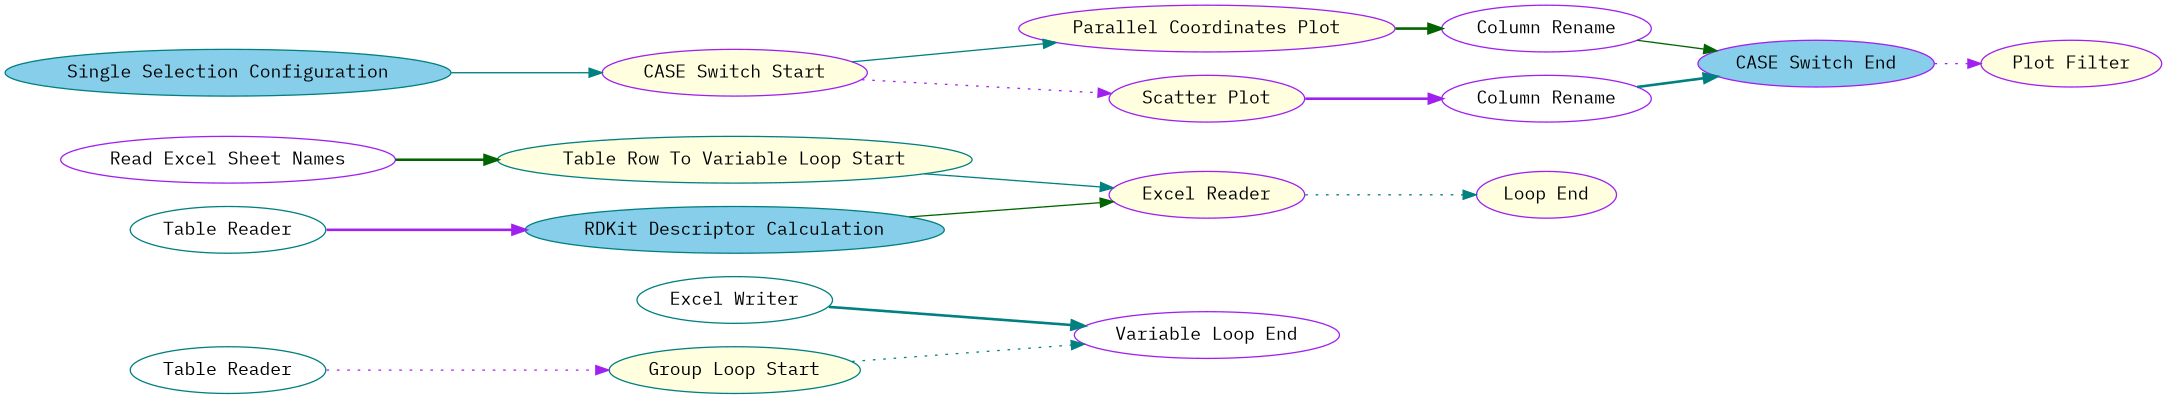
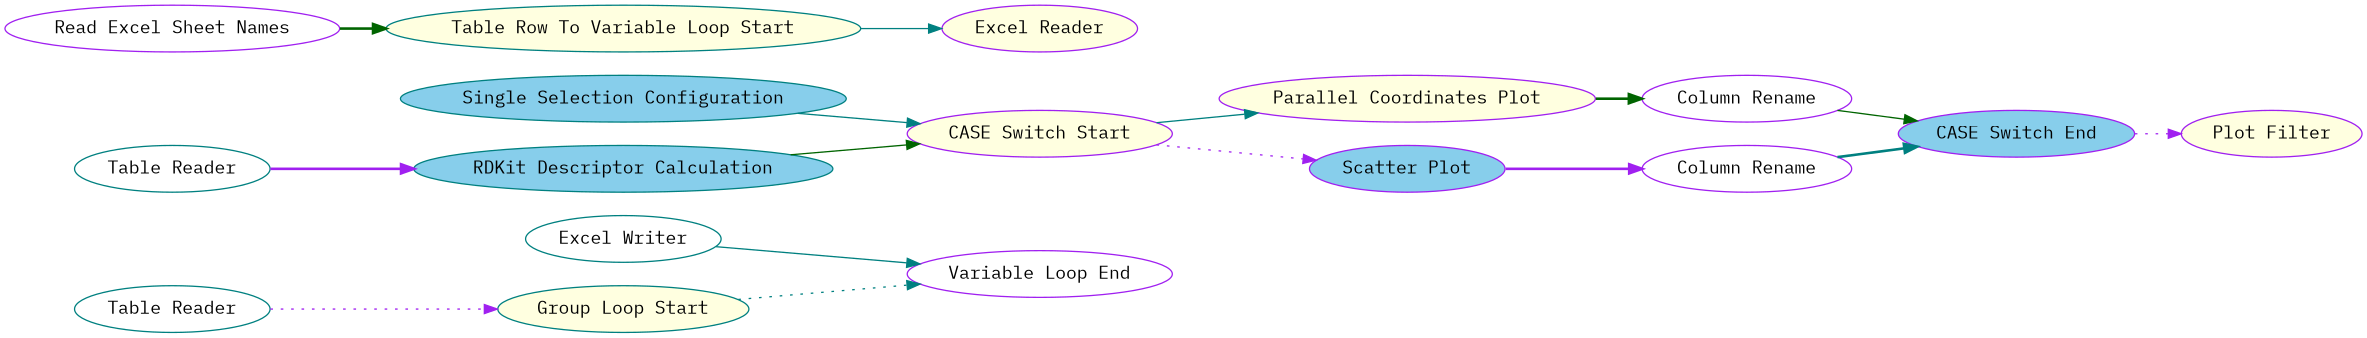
node "Scatter Plot": fillcolor lightyellow -> skyblue
node "Loop End": removed
edge "RDKit Descriptor Calculation" -> "Excel Reader": now "RDKit Descriptor Calculation" -> "CASE Switch Start"
edge "Excel Writer" -> "Variable Loop End": style bold -> solid
